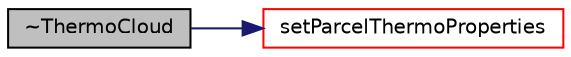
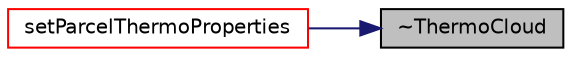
edge "~ThermoCloud" -> "setParcelThermoProperties": reversed
